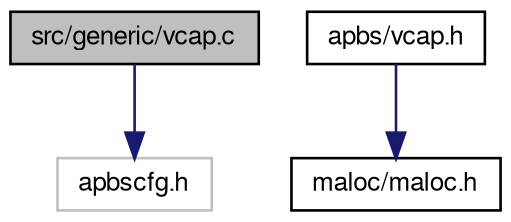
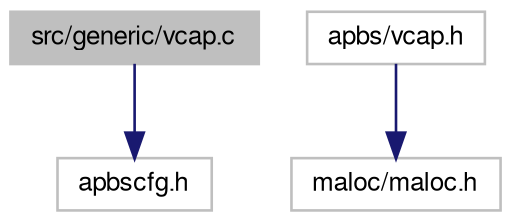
node "src/generic/vcap.c": color black -> grey75
node "apbs/vcap.h": color black -> grey75
node "maloc/maloc.h": color black -> grey75
